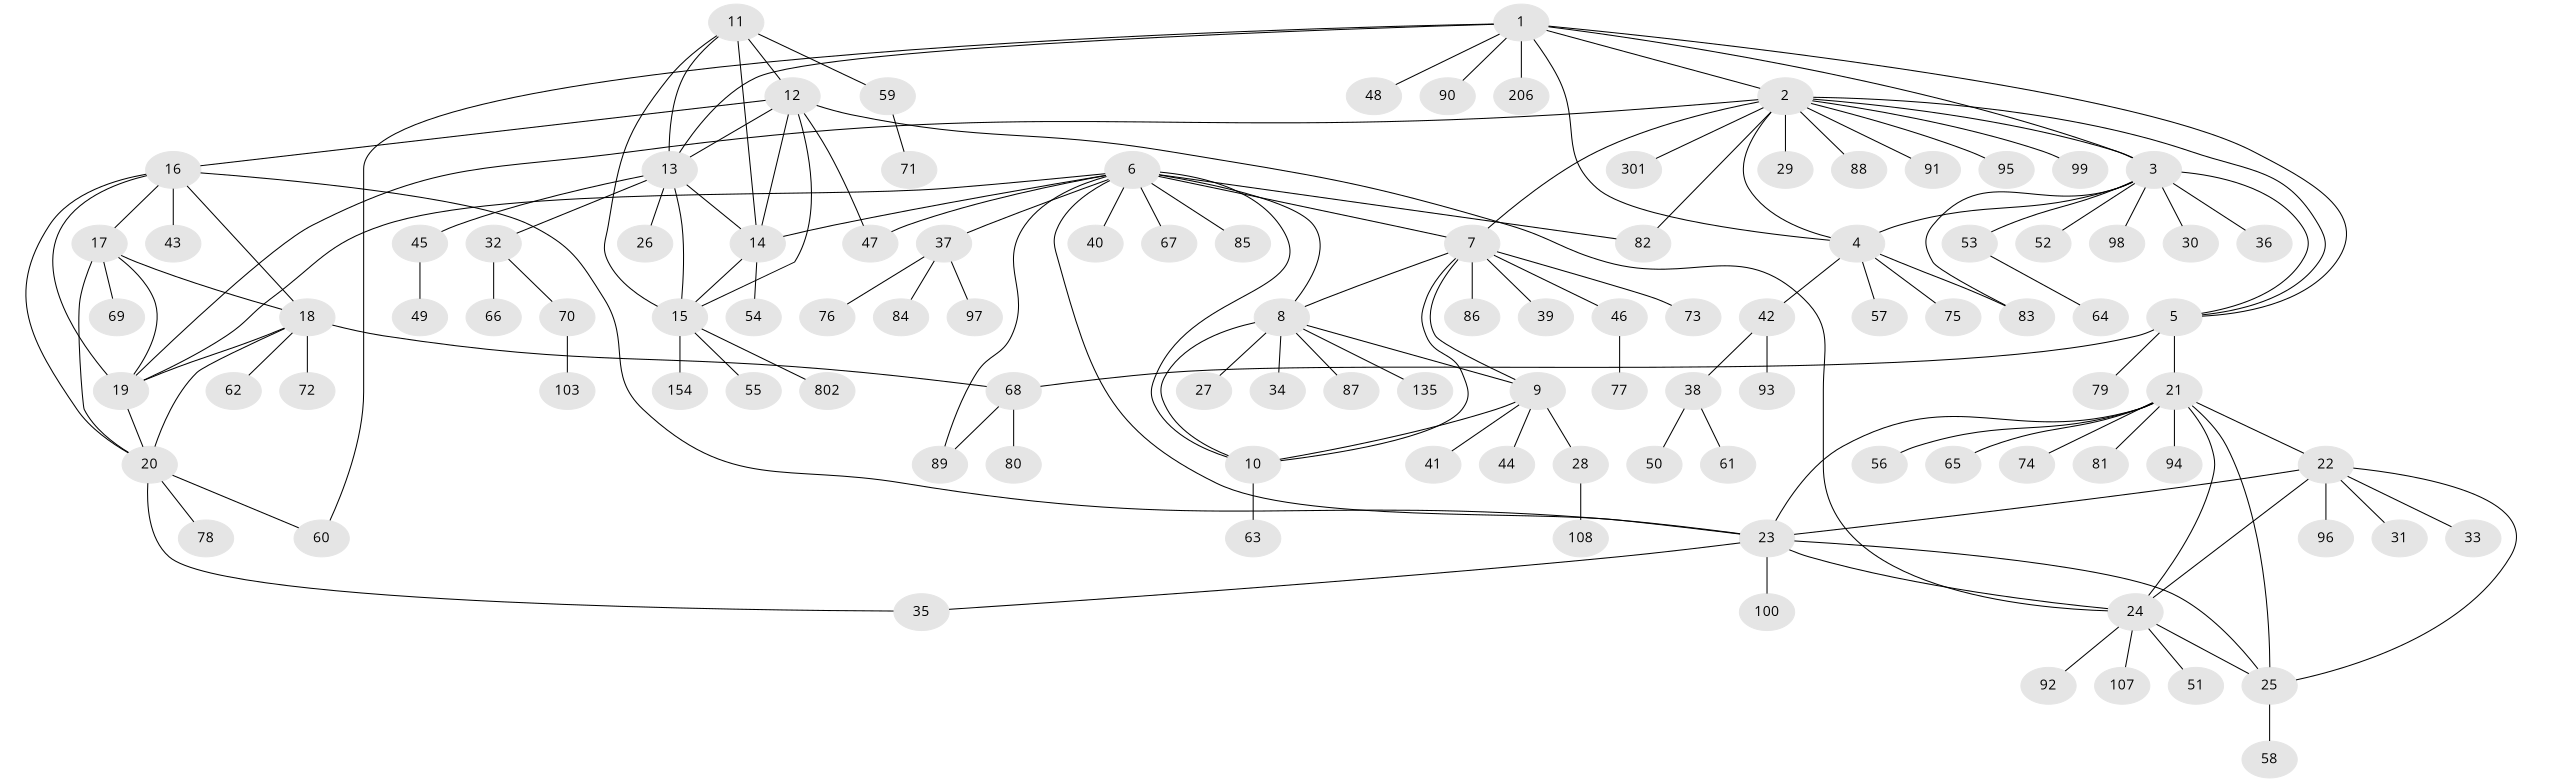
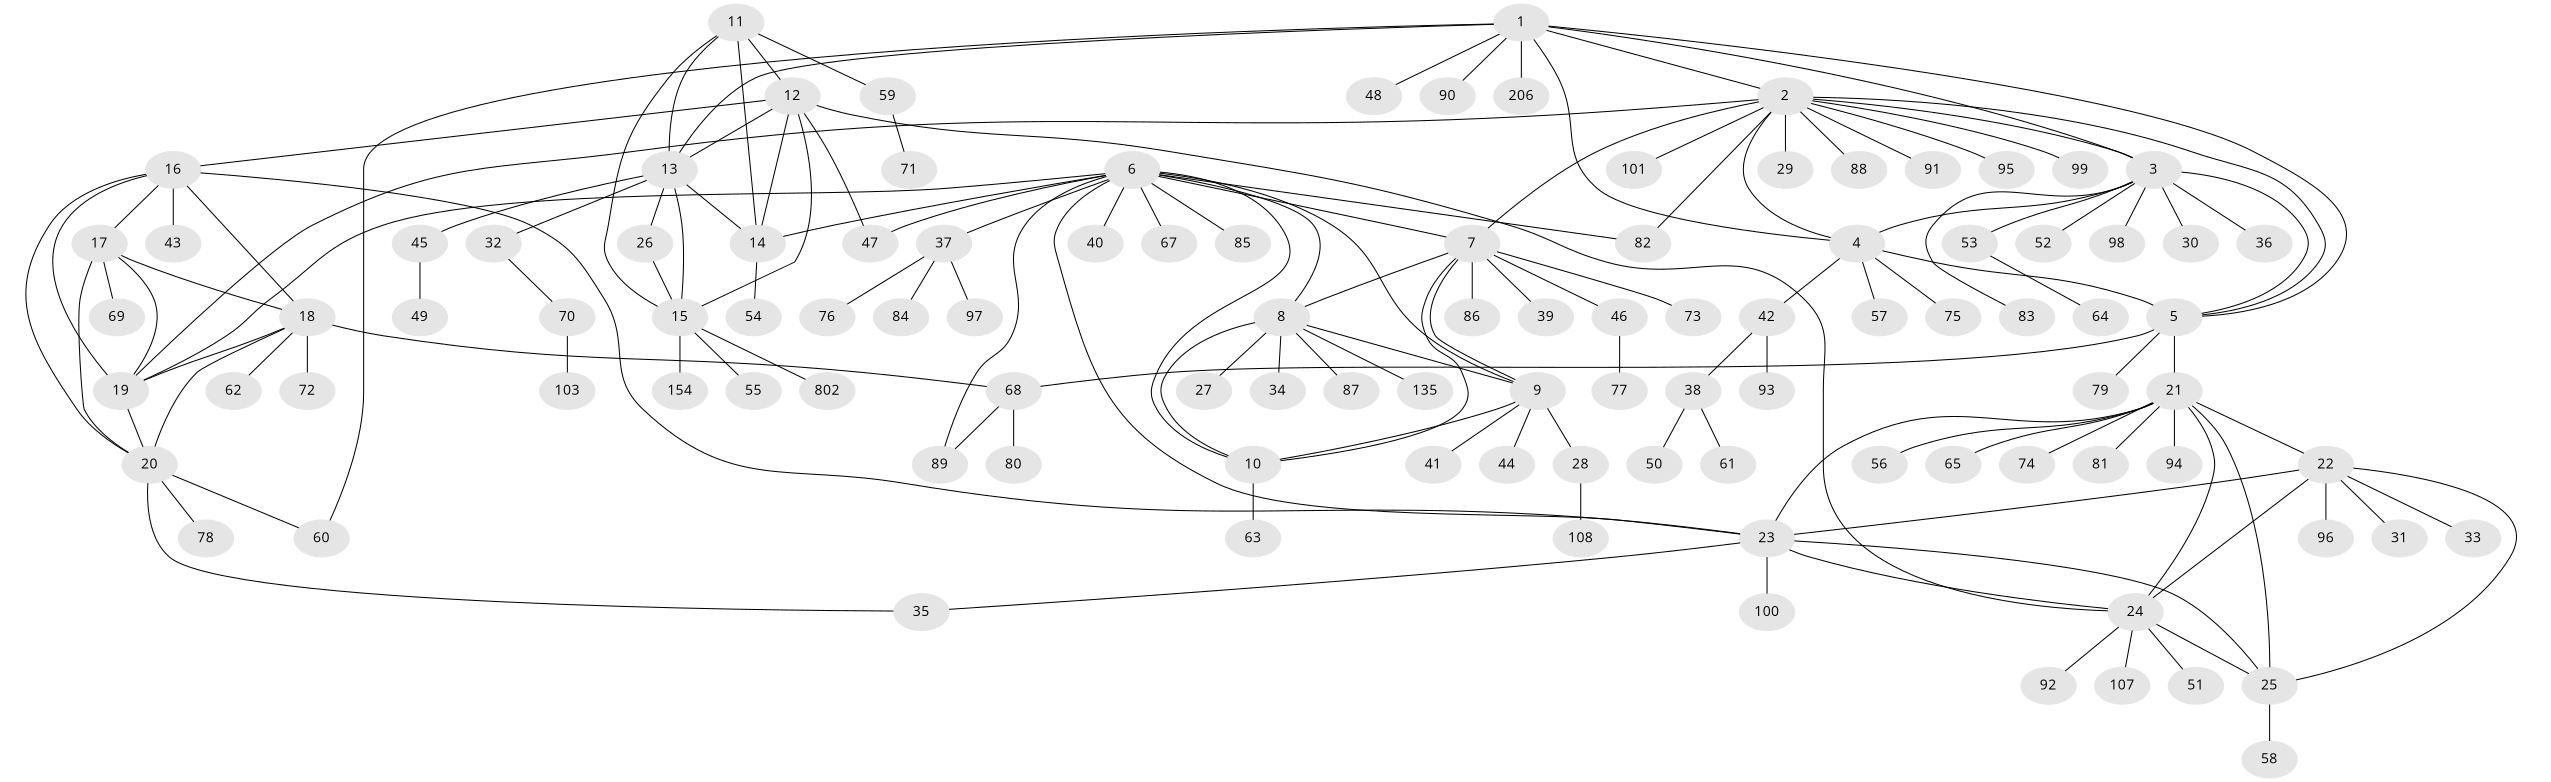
node "301": label "301" -> "101"
edge "6" -- "9": added
edge "4" -- "83": now "4" -- "5"
edge "14" -- "15": now "26" -- "15"
node "66": removed
